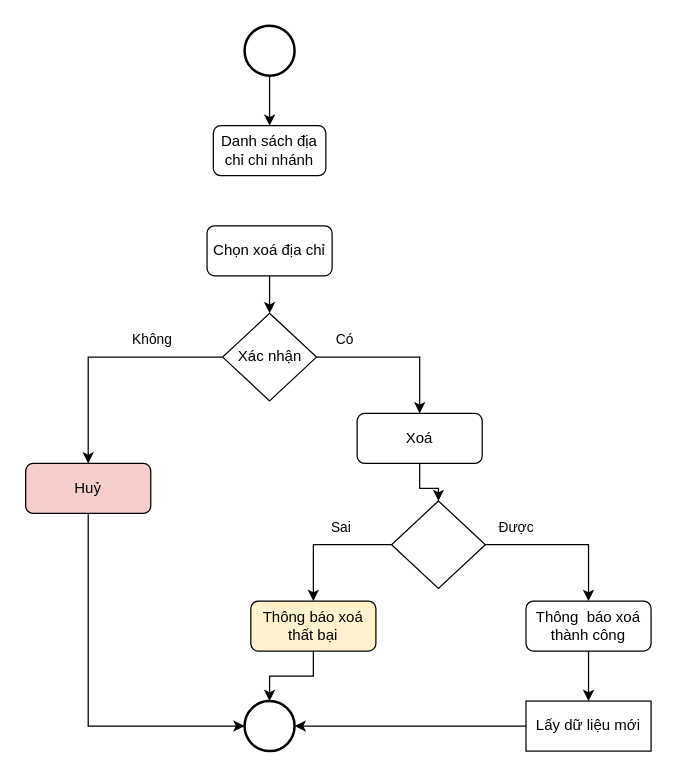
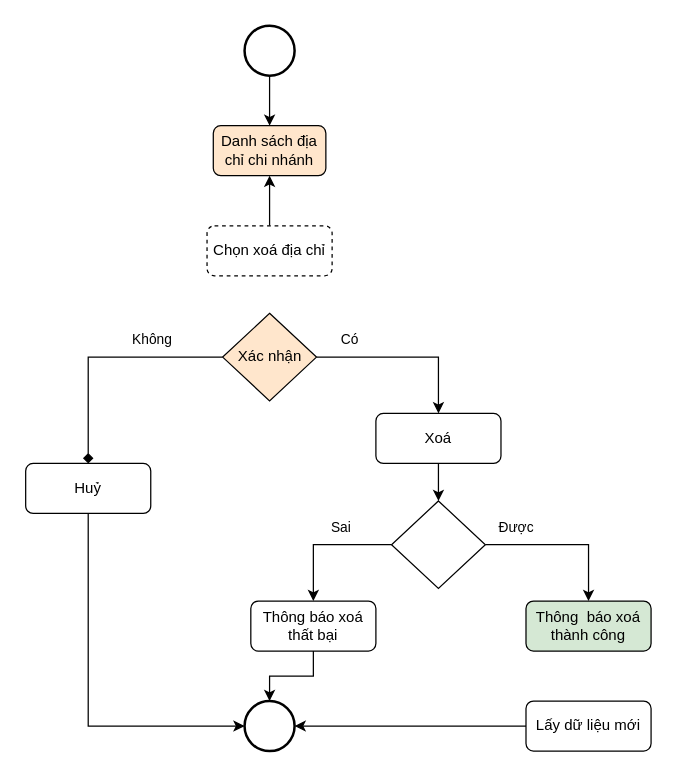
node "Danh sách địa chỉ chi nhánh": fillcolor #ffffff -> #ffe6cc
node "Chọn xoá địa chỉ": style solid -> dashed
edge "Chọn xoá địa chỉ" -> "Xác nhận": now "Chọn xoá địa chỉ" -> "Danh sách địa chỉ chi nhánh"
node "Xác nhận": fillcolor #ffffff -> #ffe6cc
node "Xoá": moved (419, 438) -> (438, 438)
edge "Xác nhận" -> "Huỷ": arrowhead classic -> diamond
node "Huỷ": fillcolor #f8cecc -> #ffffff
node "Thông báo xoá thất bại": fillcolor #fff2cc -> #ffffff
node "Thông báo xoá thành công": fillcolor #ffffff -> #d5e8d4
edge "Thông báo xoá thành công" -> "Lấy dữ liệu mới": removed
node "Lấy dữ liệu mới": shape rectangle -> rounded rectangle
